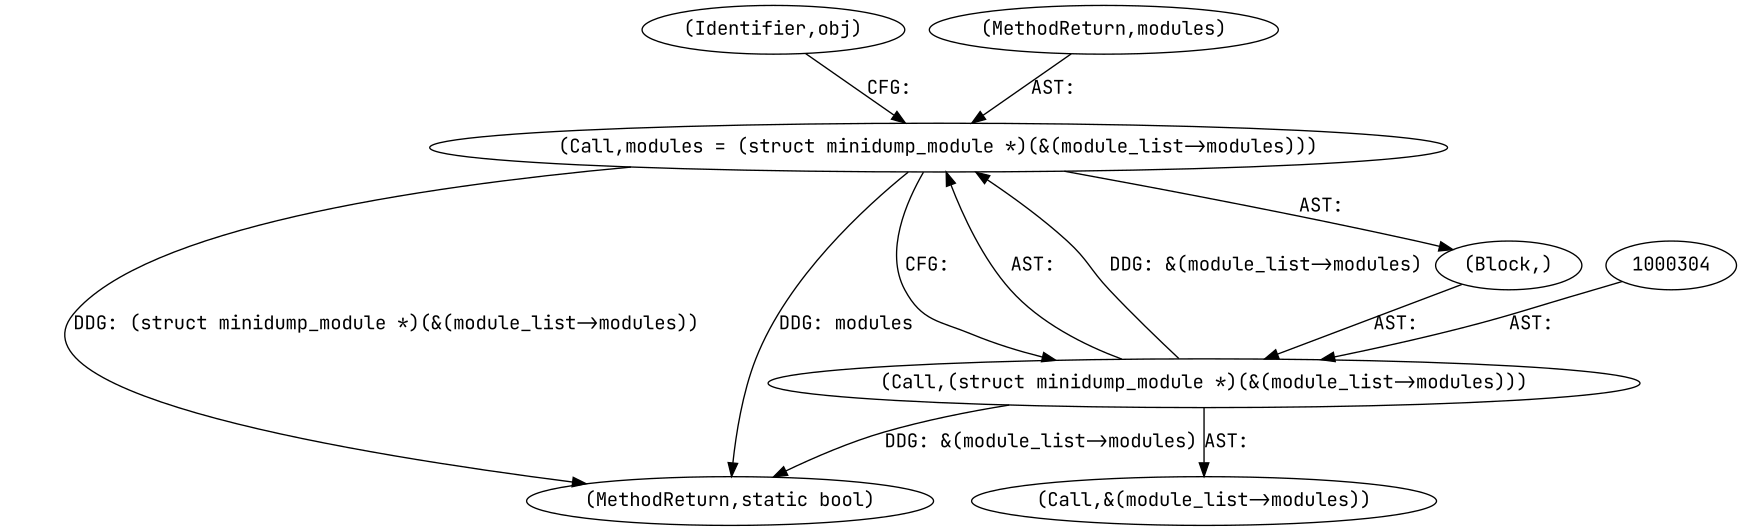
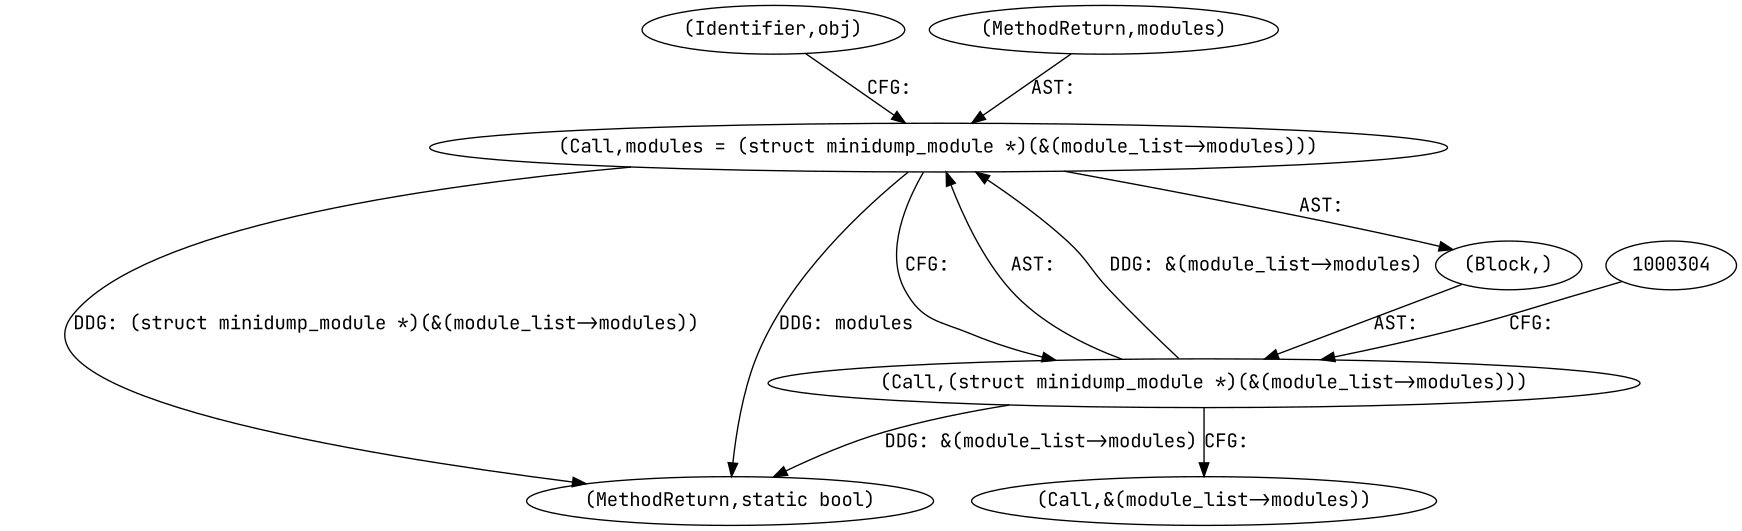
edge "1000304" -> "(Call,(struct minidump_module *)(&(module_list->modules)))": label "AST: " -> "CFG: "
edge "(Call,(struct minidump_module *)(&(module_list->modules)))" -> "(Call,&(module_list->modules))": label "AST: " -> "CFG: "
